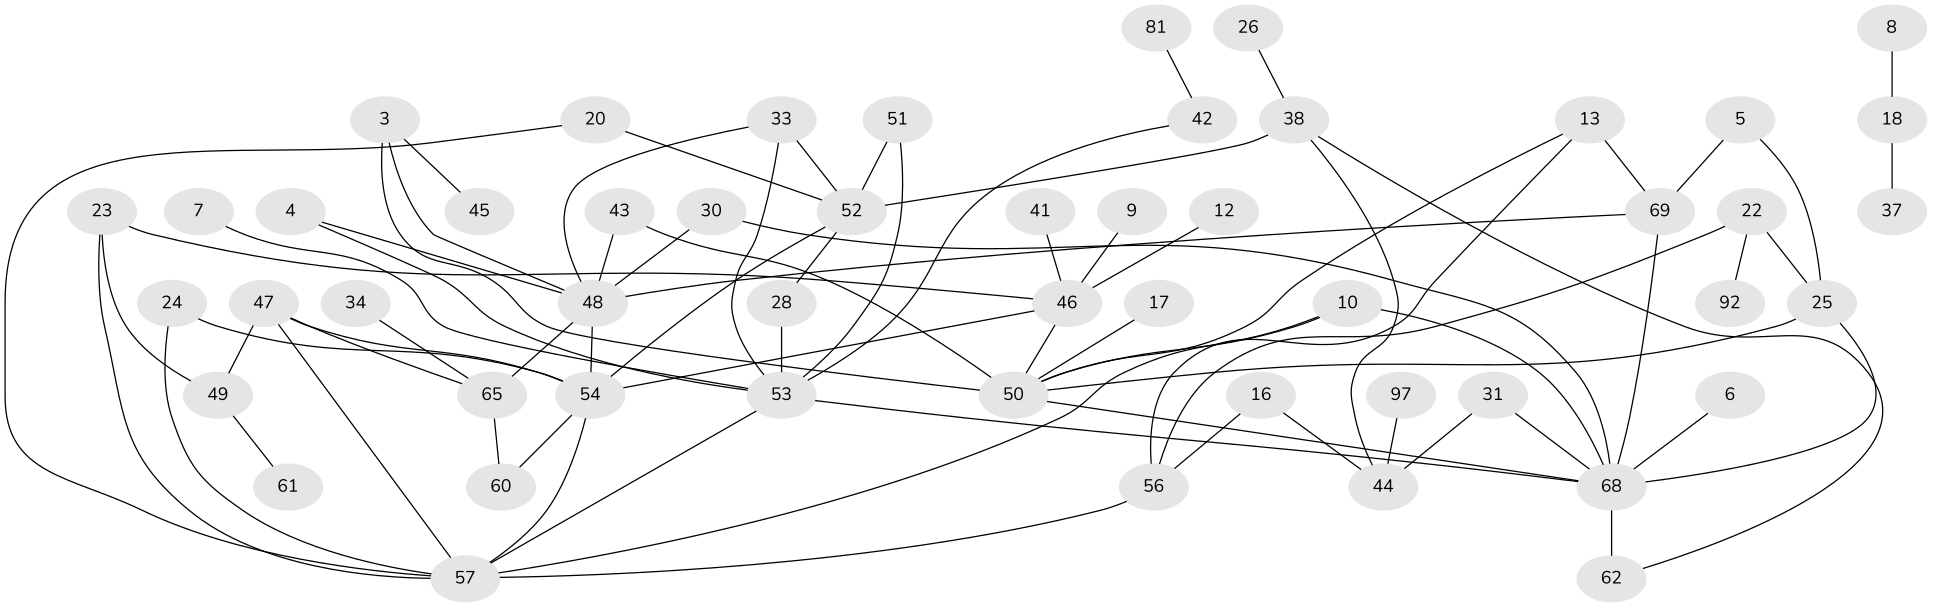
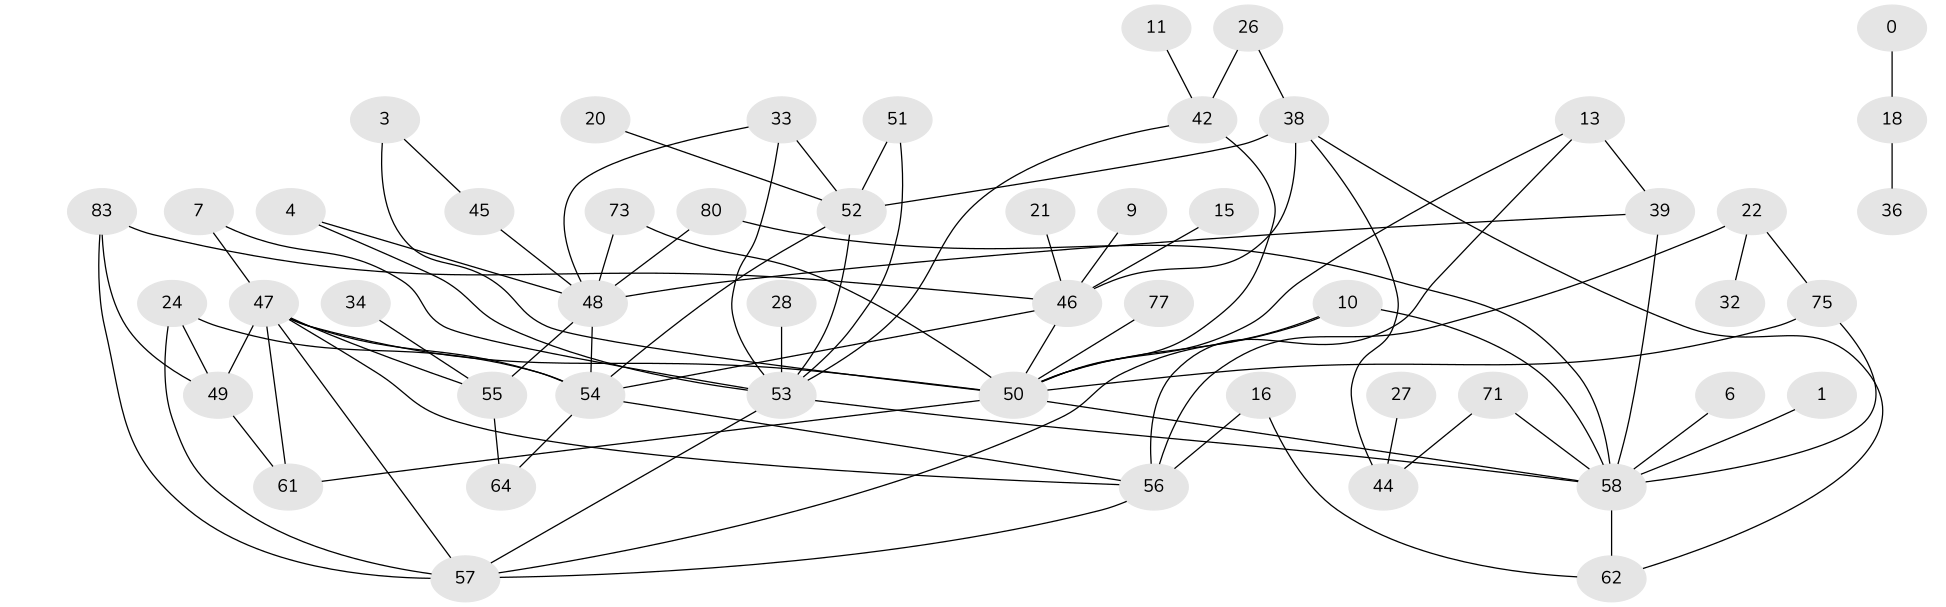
node "81": label "81" -> "11"
node "8": label "8" -> "0"
edge "26" -- "42": added
node "5": removed
node "23": label "23" -> "83"
node "43": label "43" -> "73"
node "30": label "30" -> "80"
node "41": label "41" -> "21"
node "12": label "12" -> "15"
node "69": label "69" -> "39"
node "37": label "37" -> "36"
edge "3" -- "48": now "45" -- "48"
edge "52" -- "28": now "52" -- "53"
edge "7" -- "47": added
edge "38" -- "46": added
edge "20" -- "57": removed
node "17": label "17" -> "77"
node "92": label "92" -> "32"
node "25": label "25" -> "75"
edge "42" -- "50": added
edge "24" -- "49": added
edge "47" -- "50": added
edge "47" -- "61": added
node "65": label "65" -> "55"
node "97": label "97" -> "27"
node "31": label "31" -> "71"
node "1": added
edge "16" -- "44": now "16" -- "62"
edge "50" -- "61": added
edge "47" -- "56": added
node "60": label "60" -> "64"
node "68": label "68" -> "58"
edge "54" -- "57": now "54" -- "56"
